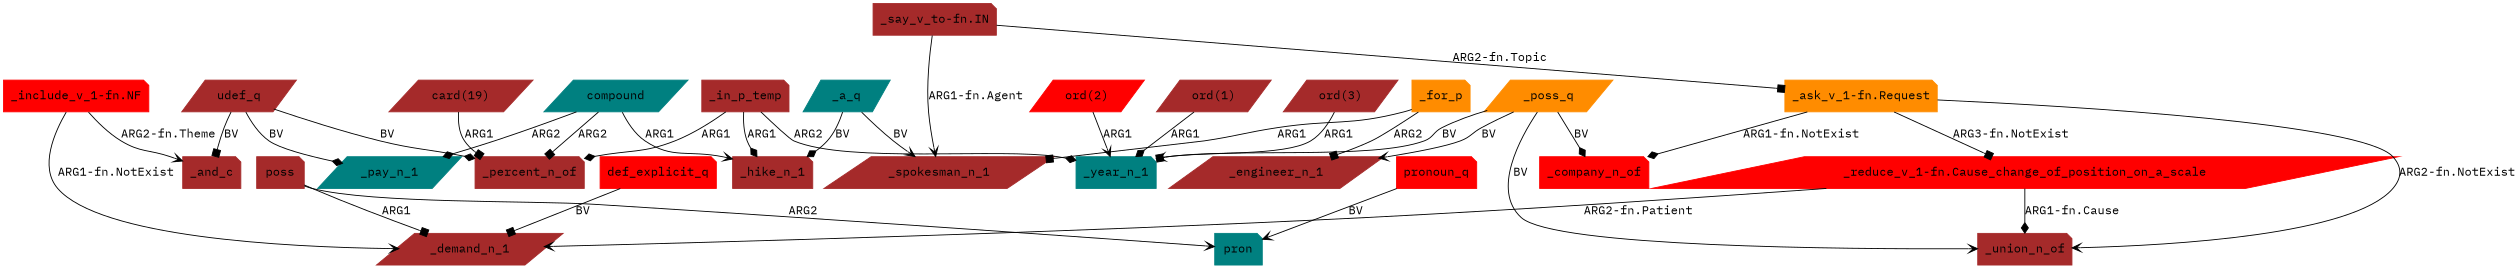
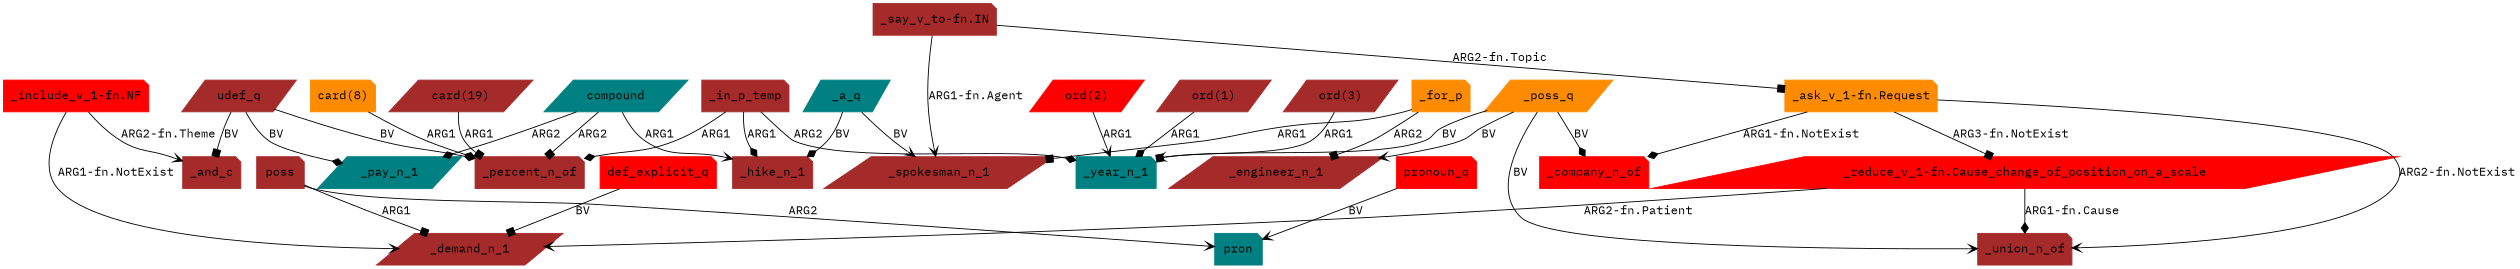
node "card(8)": added
